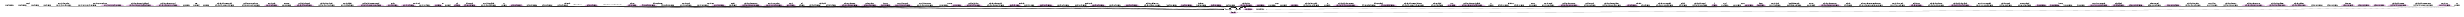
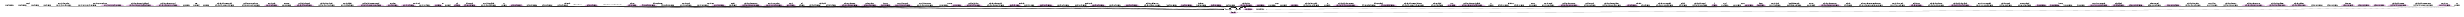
cluster "List::Meta": label "List::Meta" -> "List::MoreUtils"
